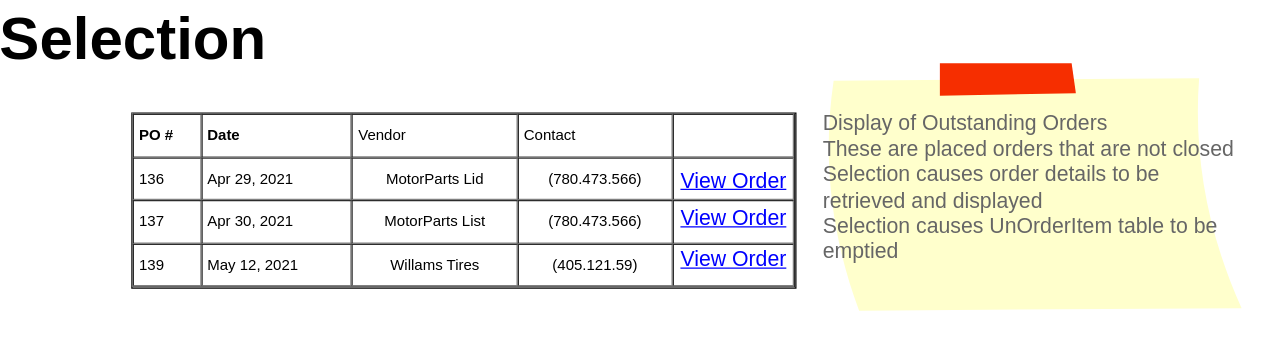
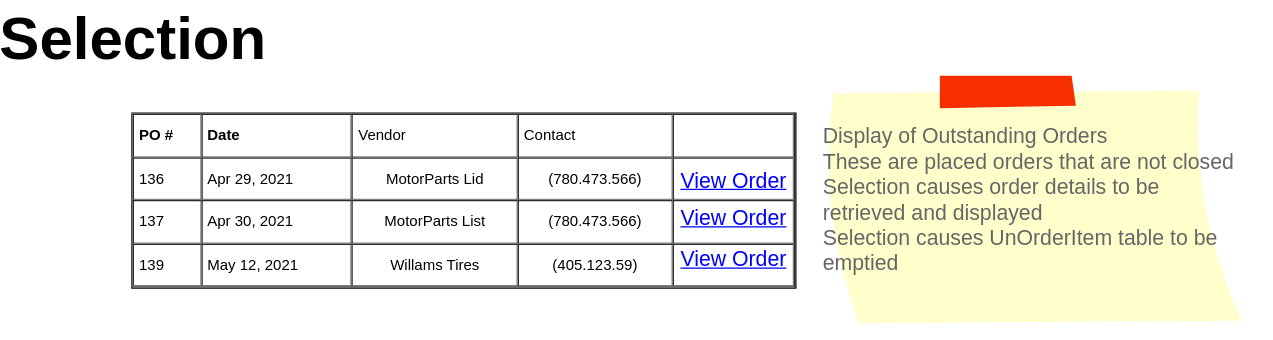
node "PO #DateVendor Contact 136 Apr 29, 2021 MotorParts Lid (780.473.566) 137 Apr 30, 2021 MotorParts List (780.473.566) 139 May 12, 2021 Willams Tires (405.121.59)": label "PO #DateVendor Contact 136 Apr 29, 2021 MotorParts Lid (780.473.566) 137 Apr 30, 2021 MotorParts List (780.473.566) 139 May 12, 2021 Willams Tires (405.121.59)" -> "PO #DateVendor Contact 136 Apr 29, 2021 MotorParts Lid (780.473.566) 137 Apr 30, 2021 MotorParts List (780.473.566) 139 May 12, 2021 Willams Tires (405.123.59)"
node "Display of Outstanding Orders These are placed orders that are not closed Selection causes order details to be retrieved and displayed Selection causes UnOrderItem table to be emptied": moved (1033, 188) -> (1033, 201)
